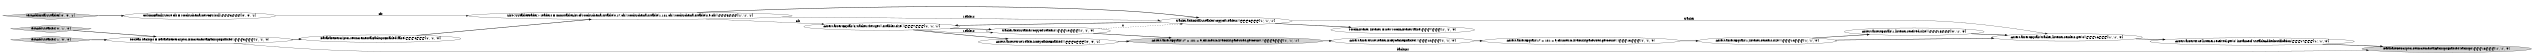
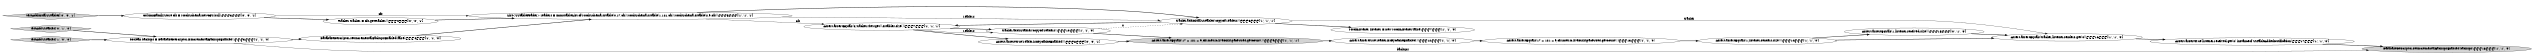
node "Tracker tracker = cfs.getTracker()@@@4@@@['0', '0', '1']": added
